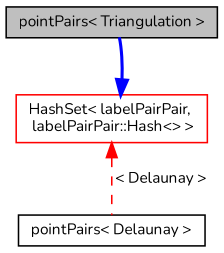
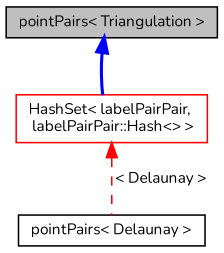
edge "pointPairs< Triangulation >" -> "HashSet< labelPairPair, labelPairPair::Hash<> >": reversed
